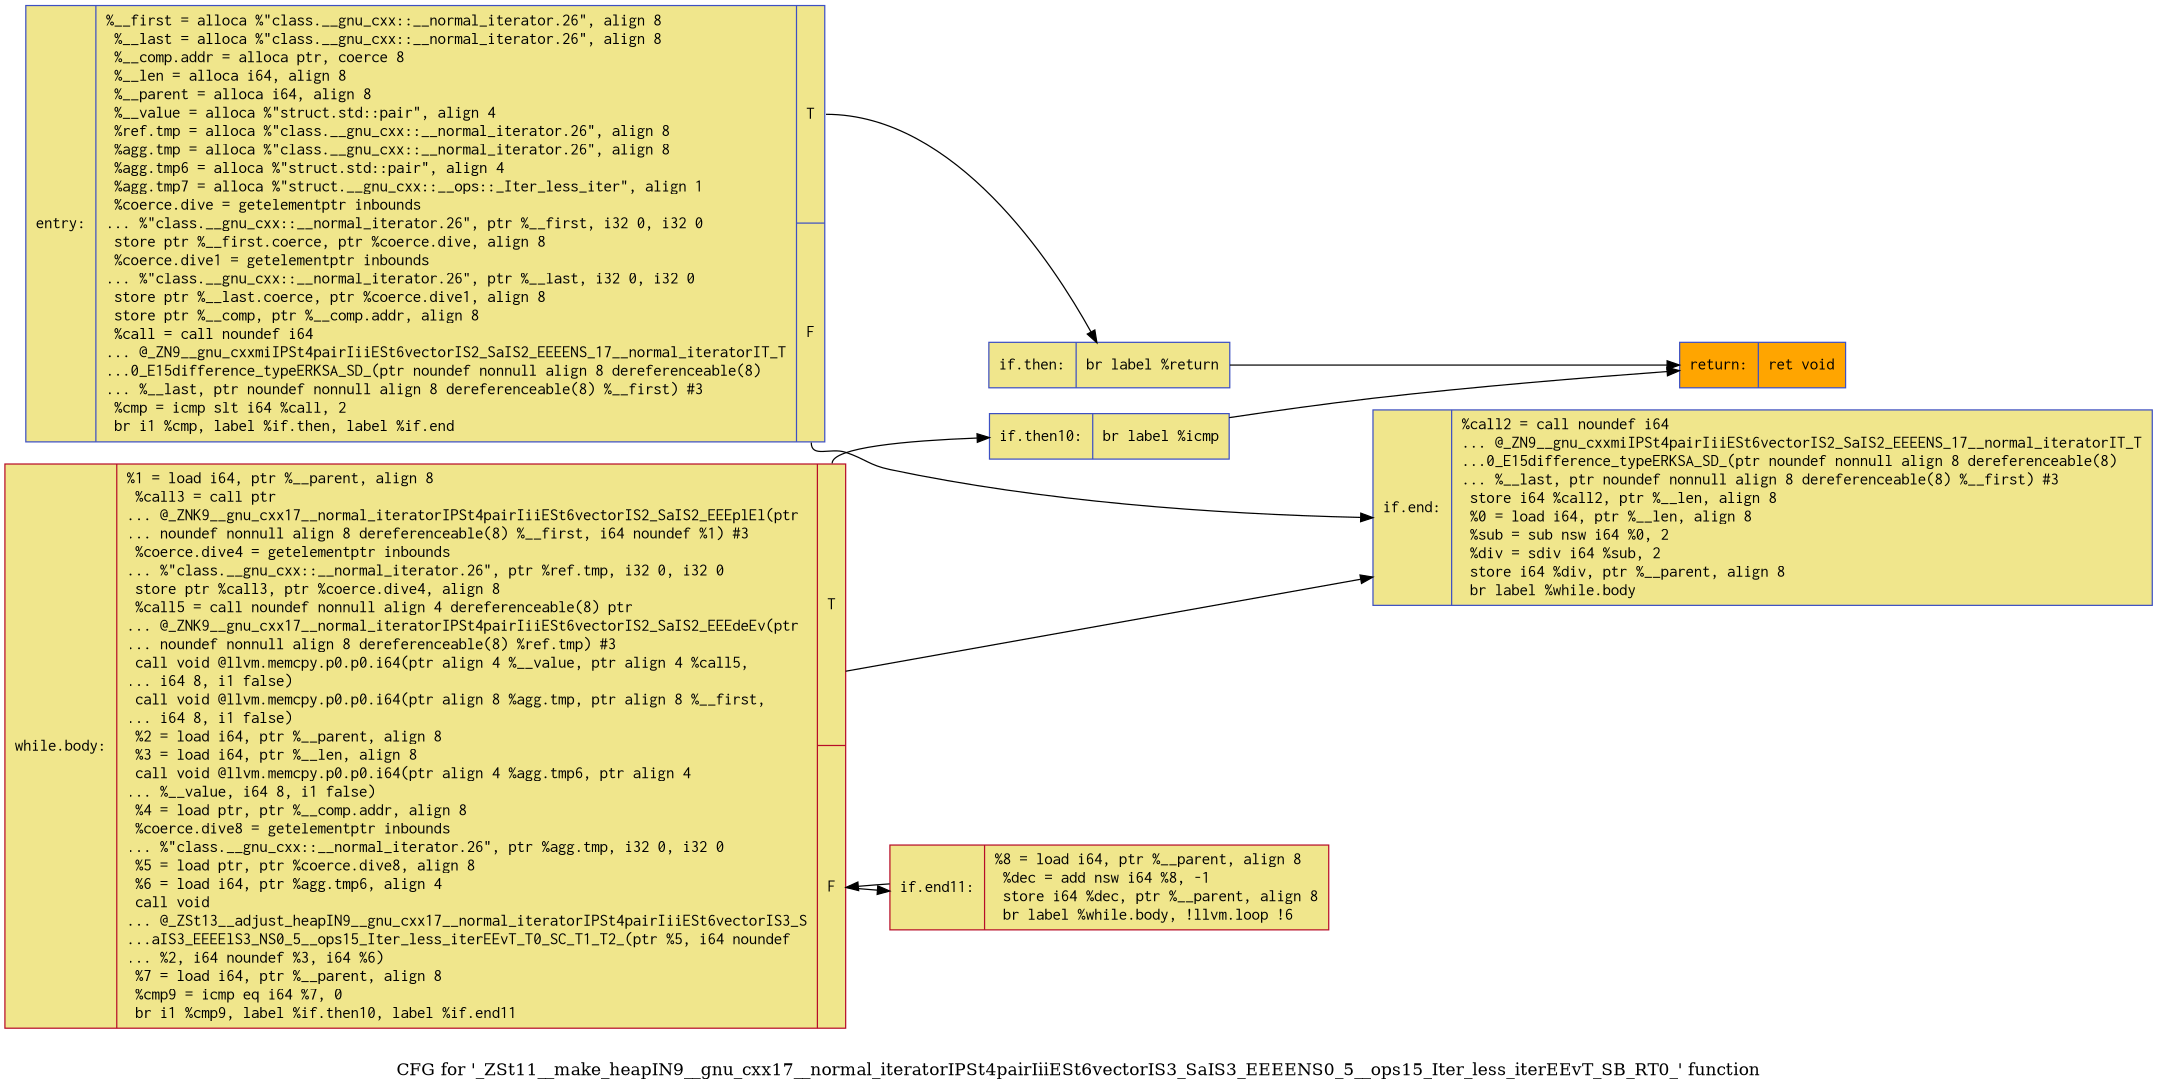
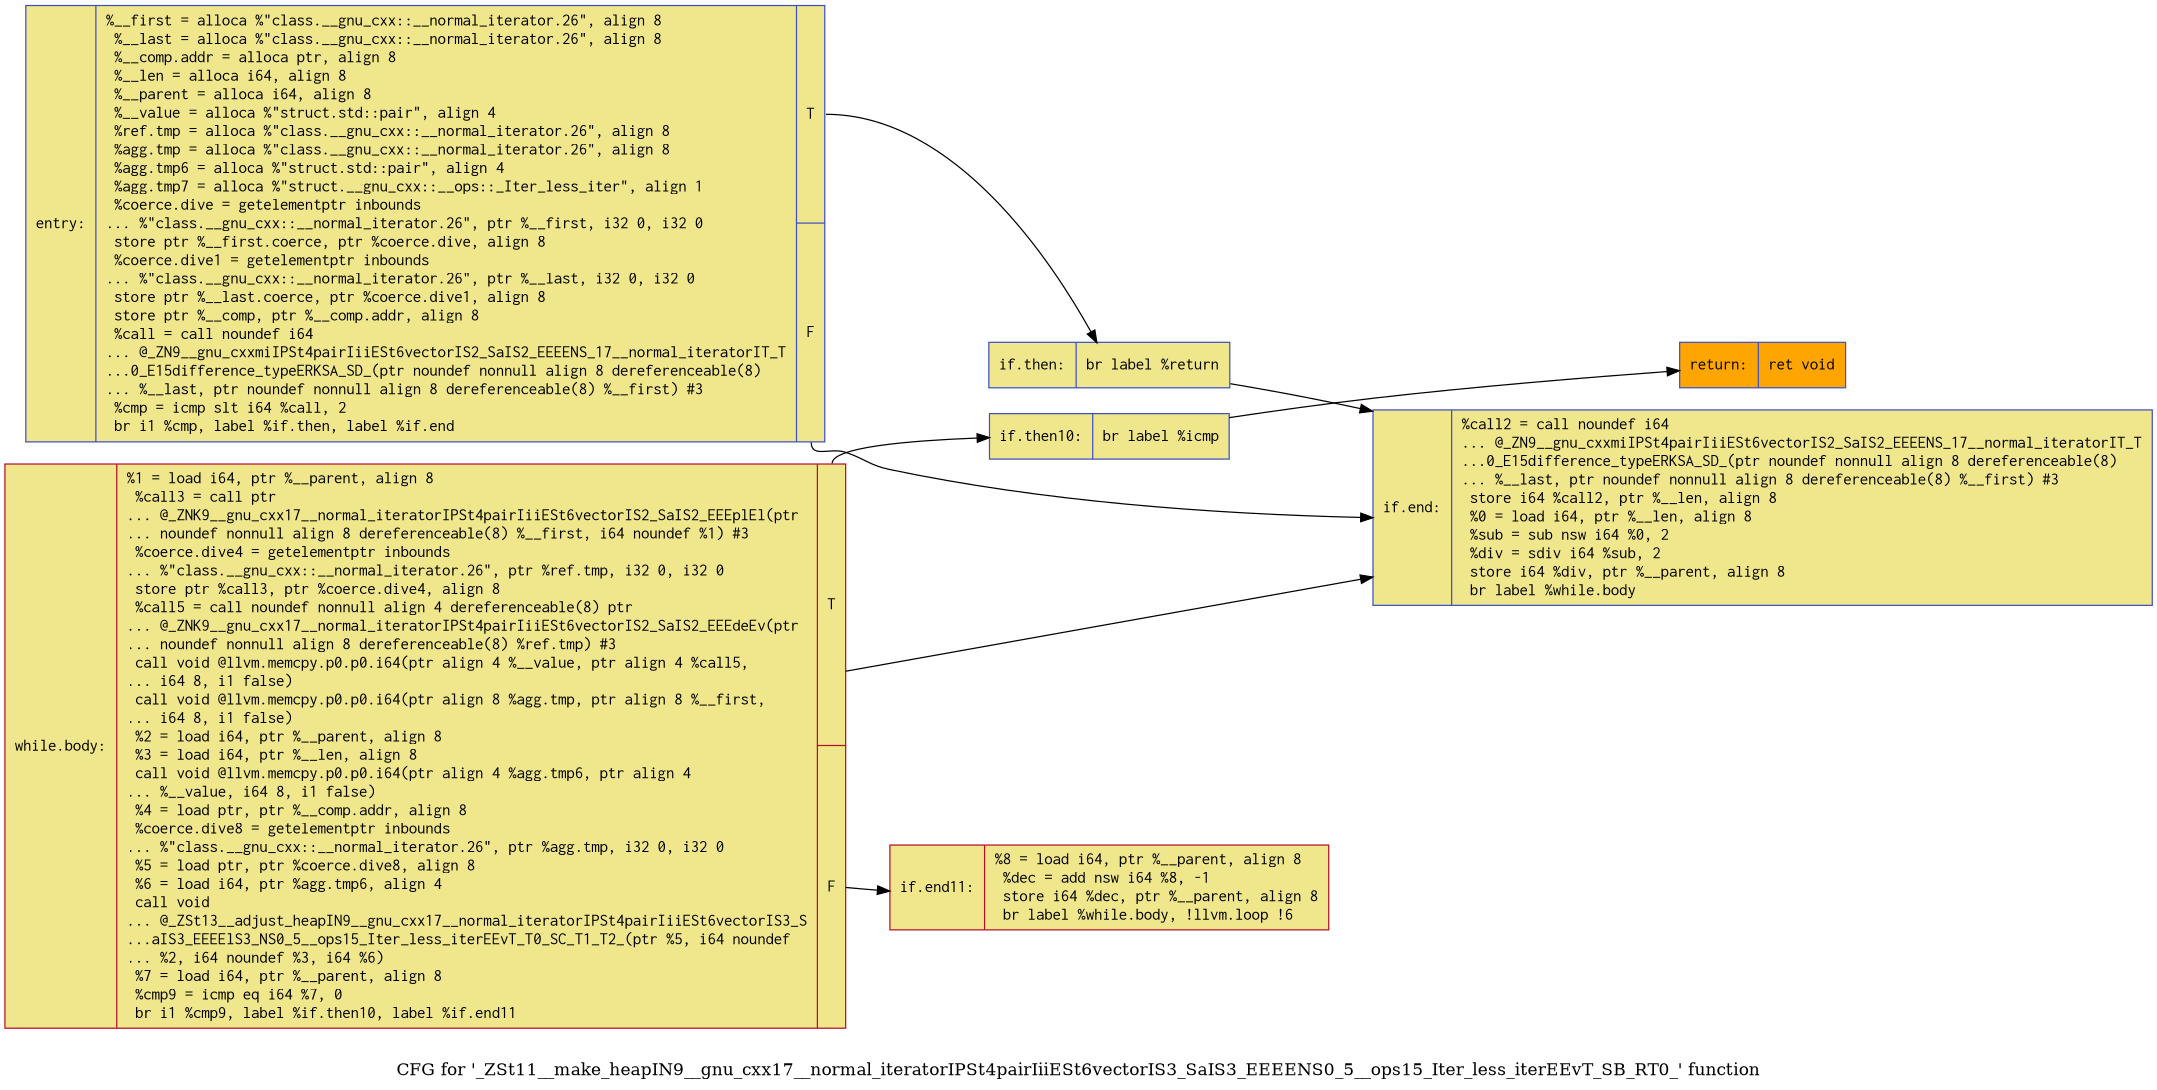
node "entry:": text "%__comp.addr = alloca ptr, coerce 8" -> "%__comp.addr = alloca ptr, align 8"
edge "if.then:" -> "return:": now "if.then:" -> "if.end:"
edge "if.end11:" -> "while.body:": removed
